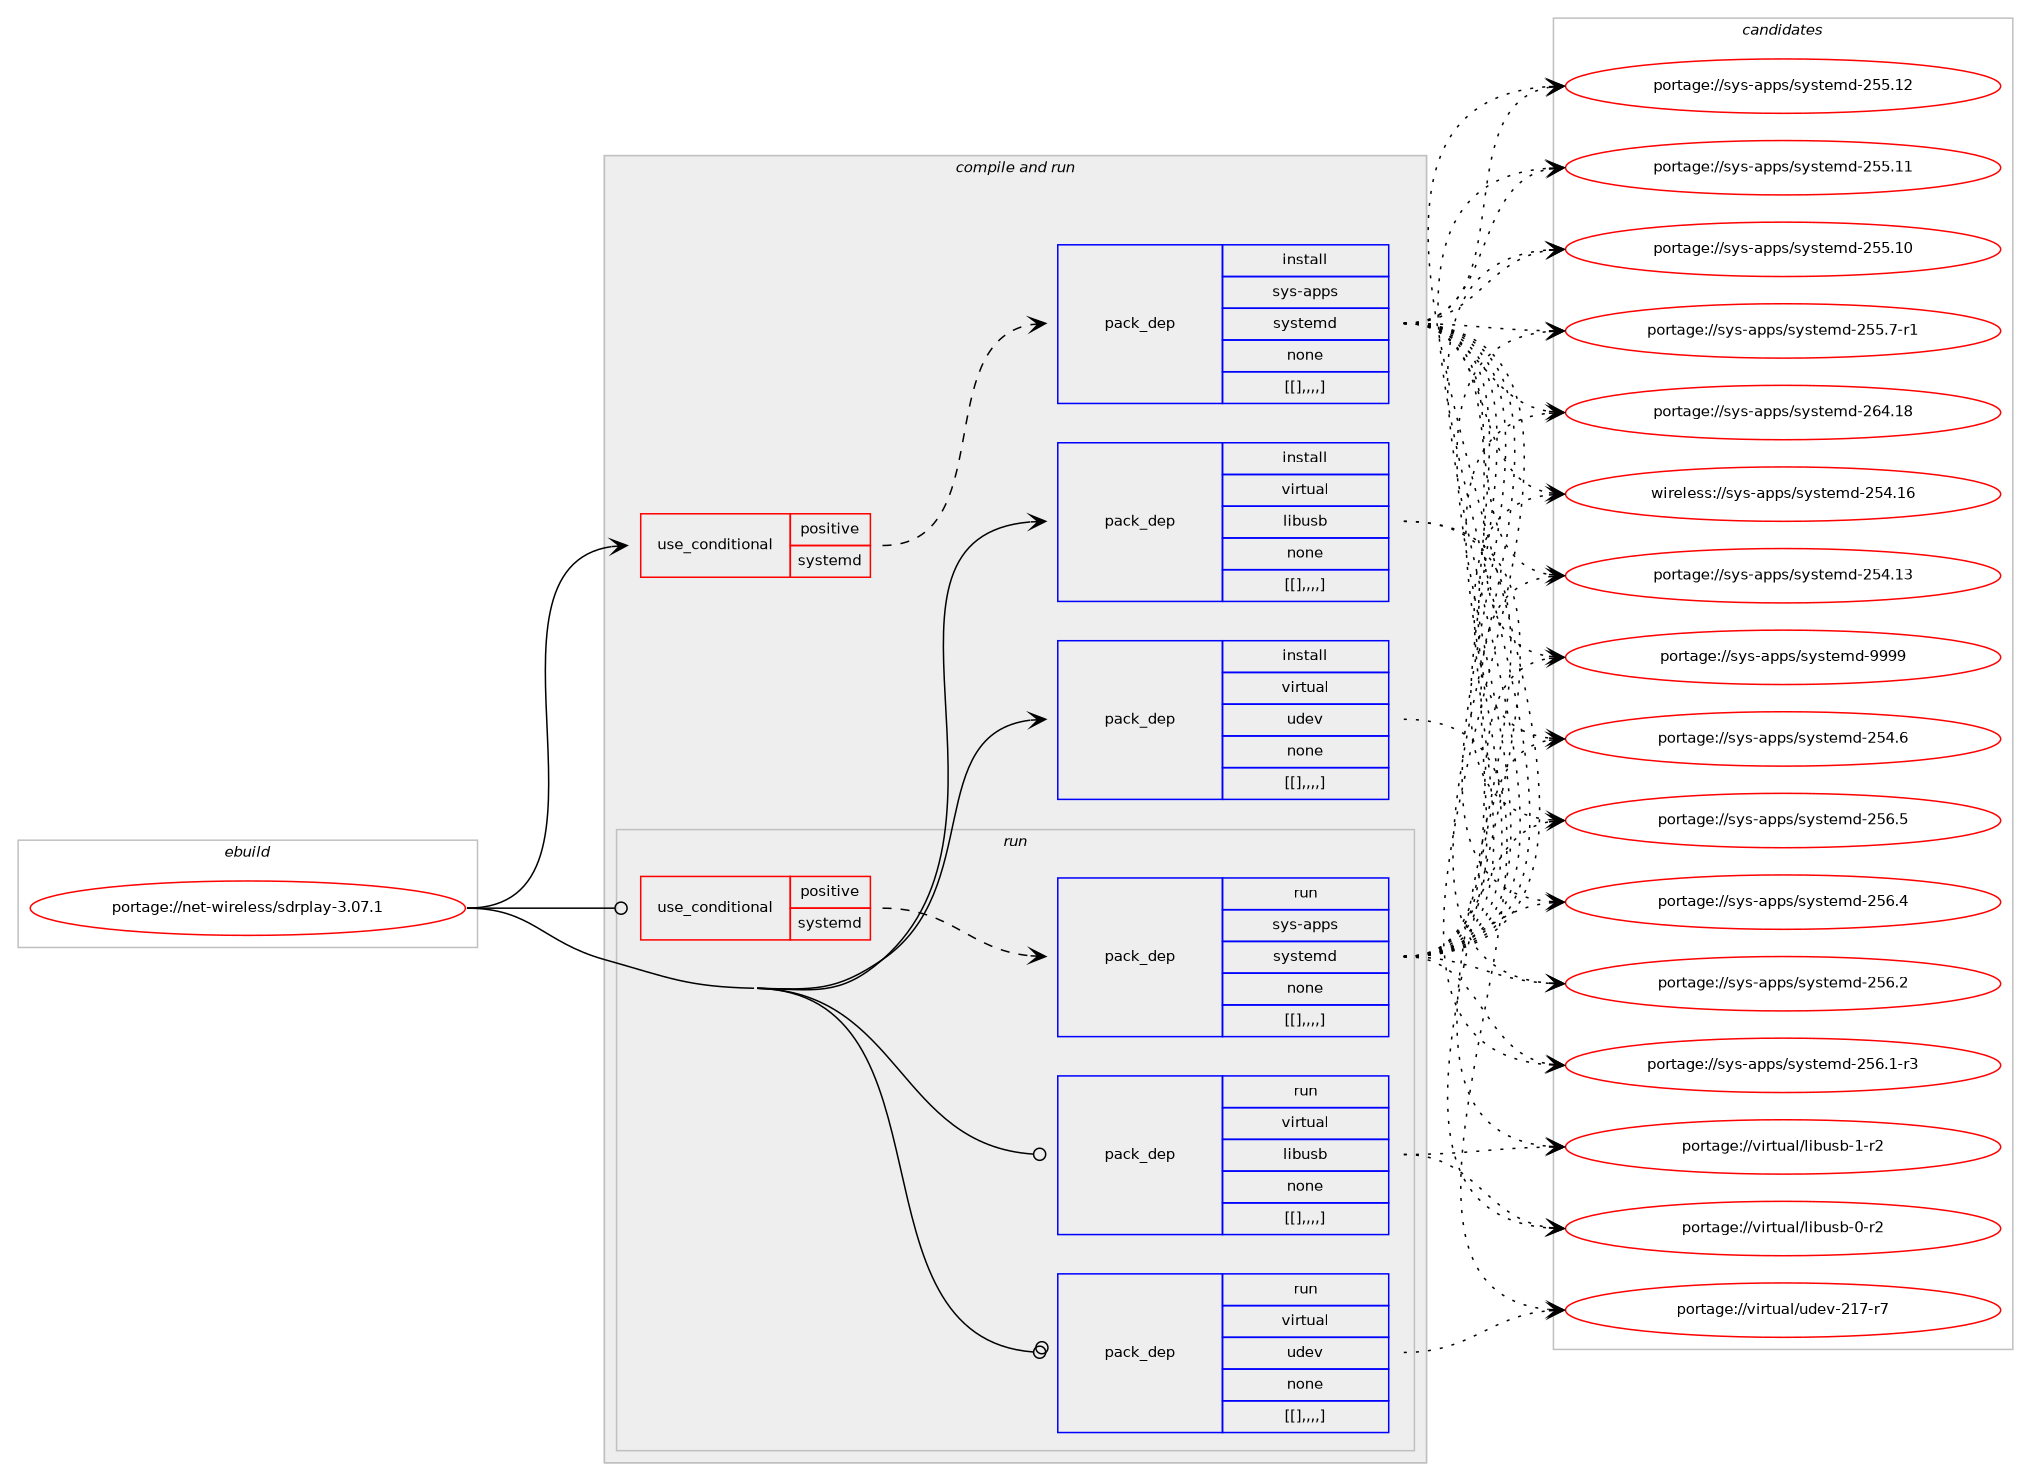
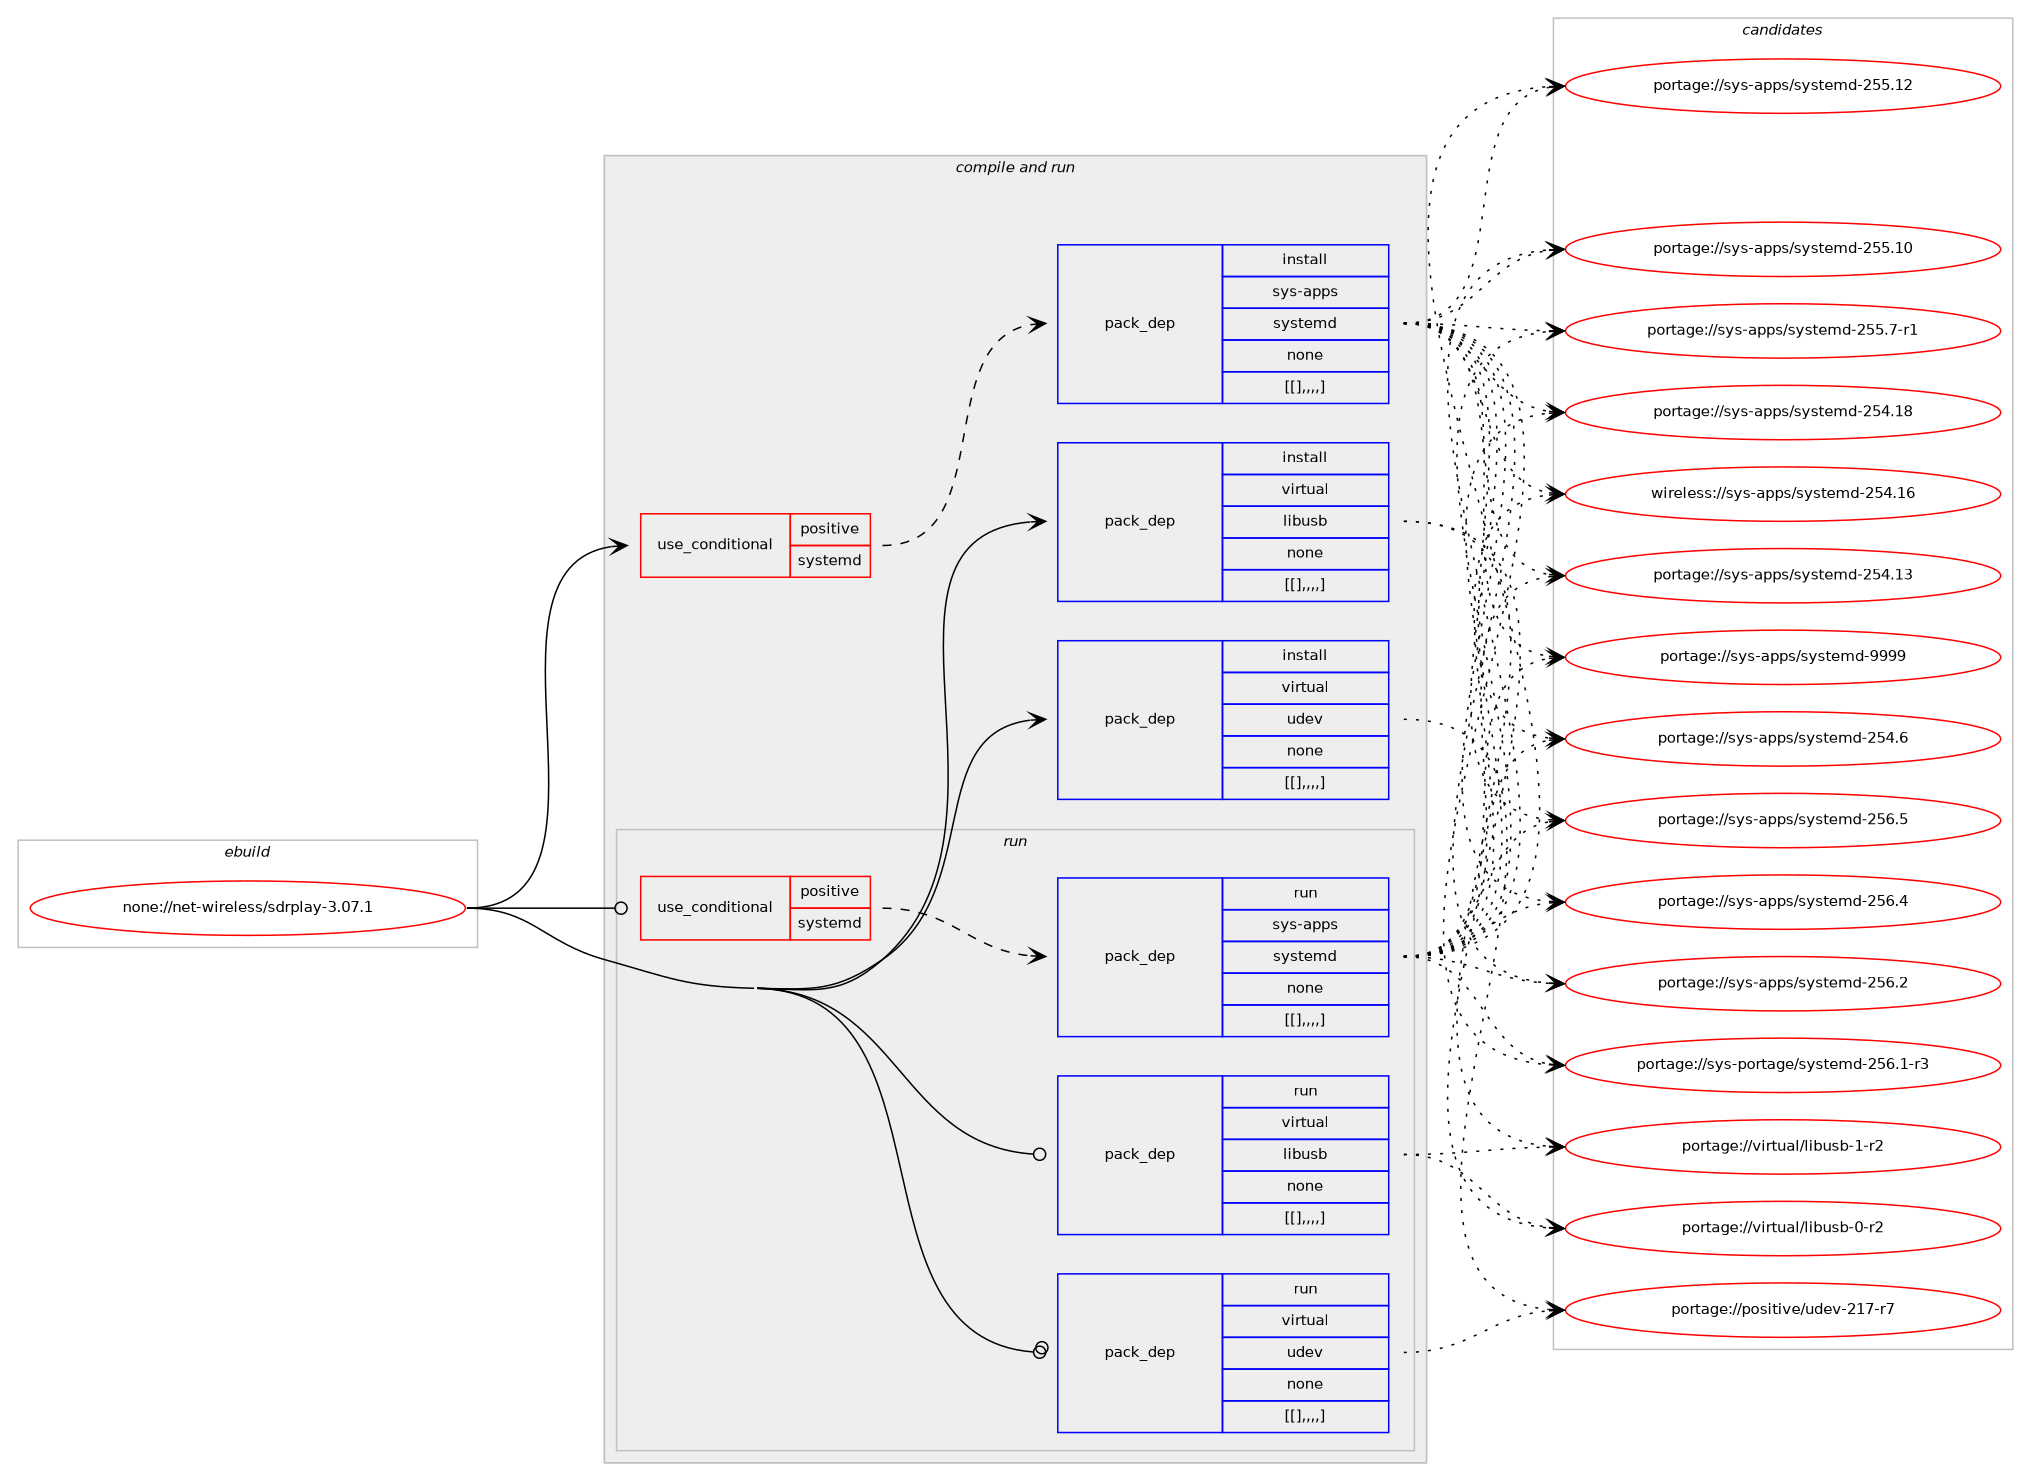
node "portage://sys-apps/systemd-255.11": removed
node "portage://sys-apps/systemd-264.18": label "portage://sys-apps/systemd-264.18" -> "portage://sys-apps/systemd-254.18"
node "portage://net-wireless/sdrplay-3.07.1": label "portage://net-wireless/sdrplay-3.07.1" -> "none://net-wireless/sdrplay-3.07.1"
node "portage://sys-apps/systemd-256.1-r3": label "portage://sys-apps/systemd-256.1-r3" -> "portage://sys-portage/systemd-256.1-r3"
node "portage://virtual/udev-217-r7": label "portage://virtual/udev-217-r7" -> "portage://positive/udev-217-r7"
